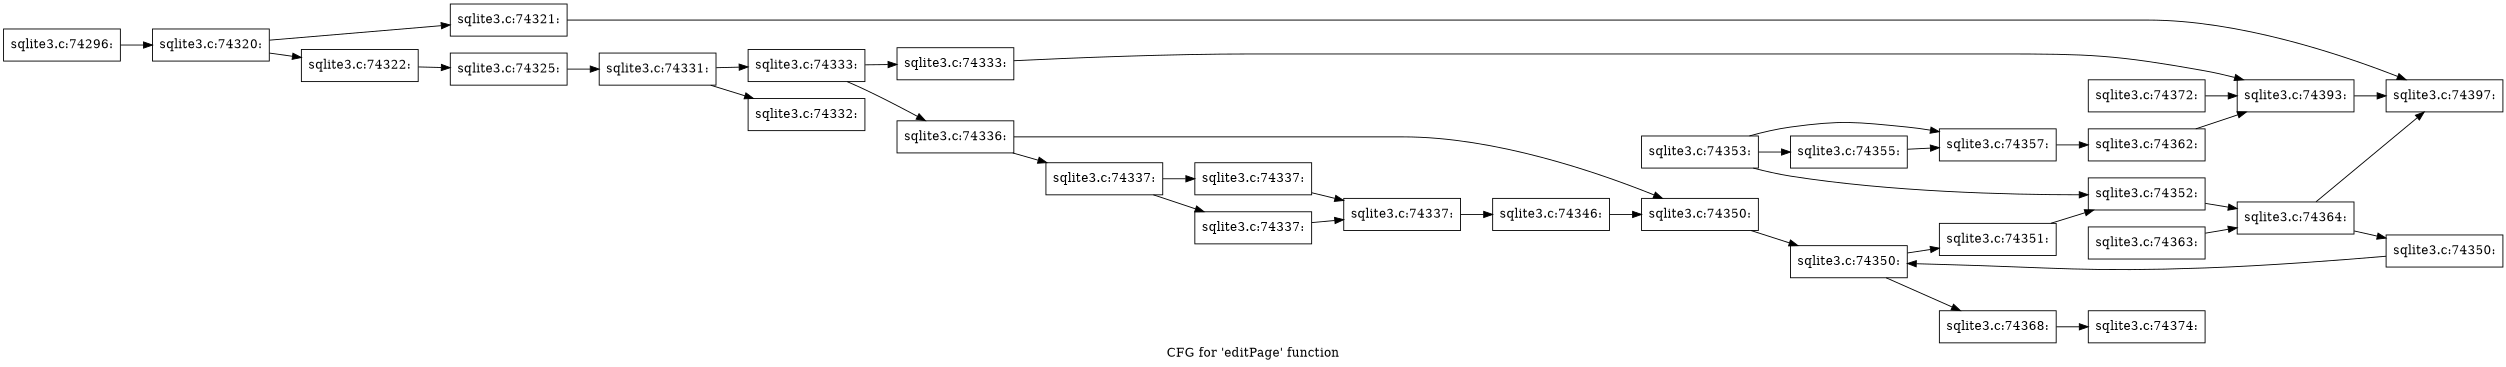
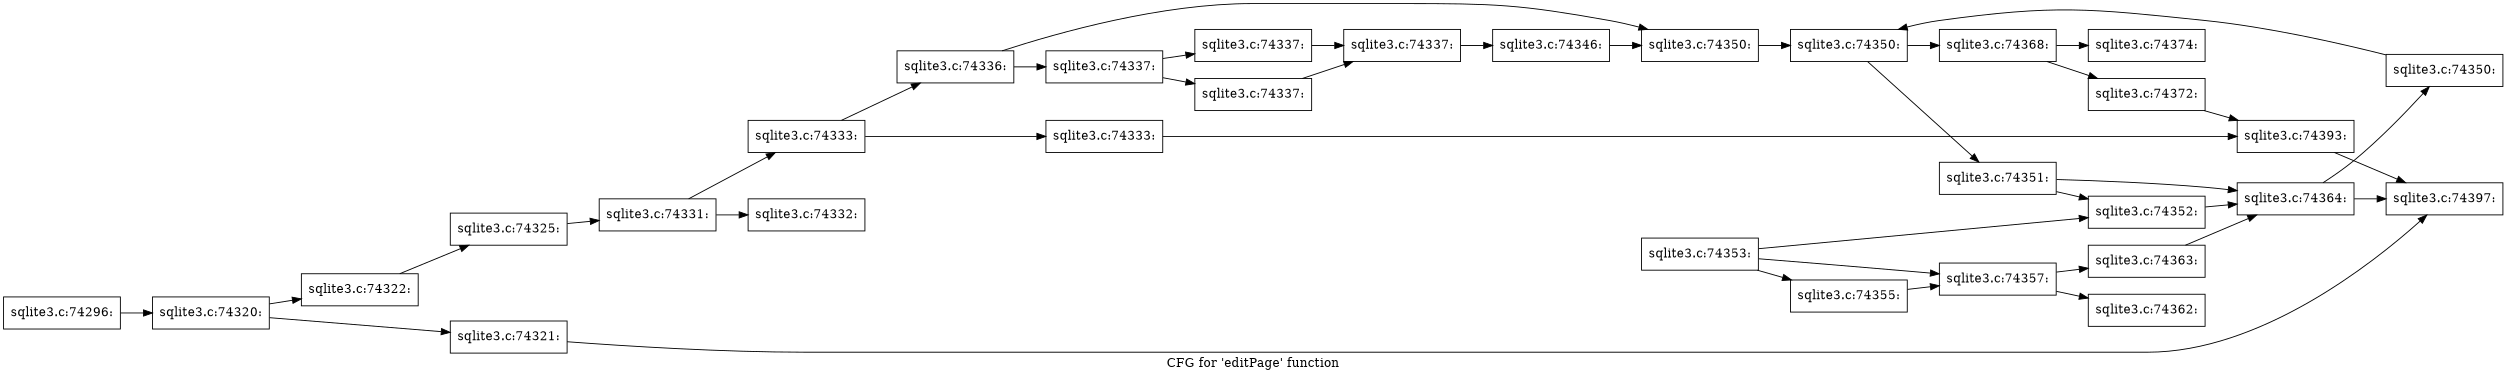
edge "sqlite3.c:74368:" -> "sqlite3.c:74372:": added
edge "sqlite3.c:74362:" -> "sqlite3.c:74393:": removed
edge "sqlite3.c:74351:" -> "sqlite3.c:74364:": added
edge "sqlite3.c:74357:" -> "sqlite3.c:74363:": added
